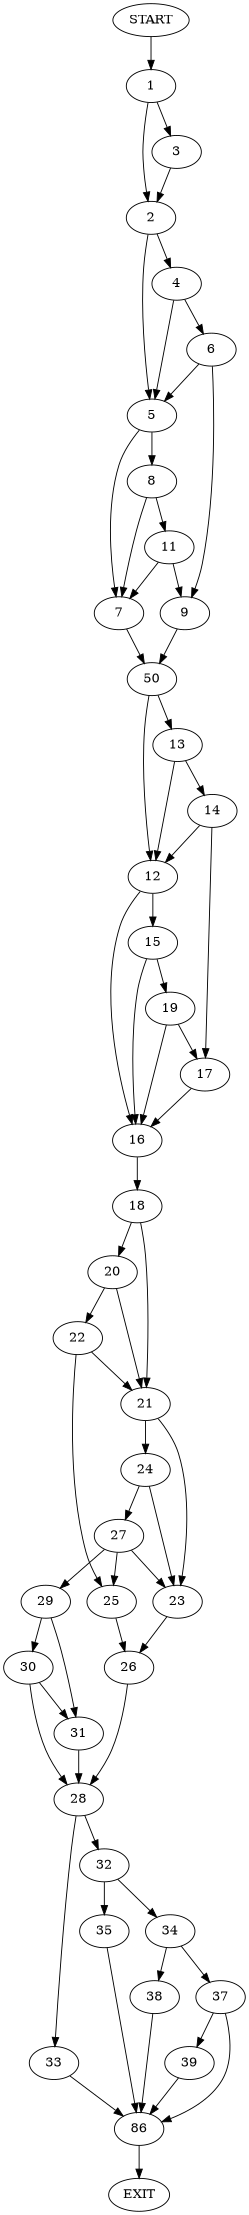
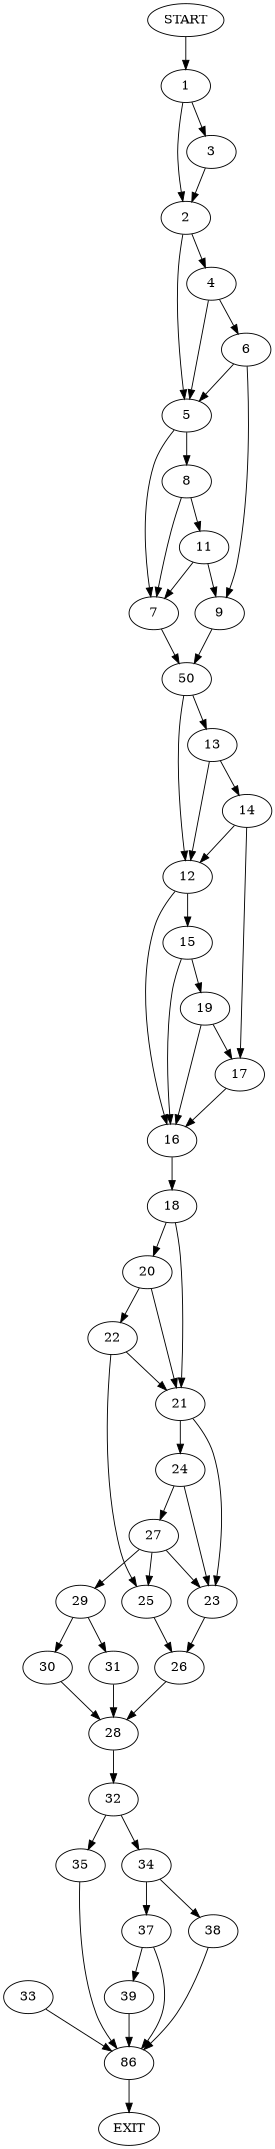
edge "30" -> "31": removed
edge "28" -> "33": removed
